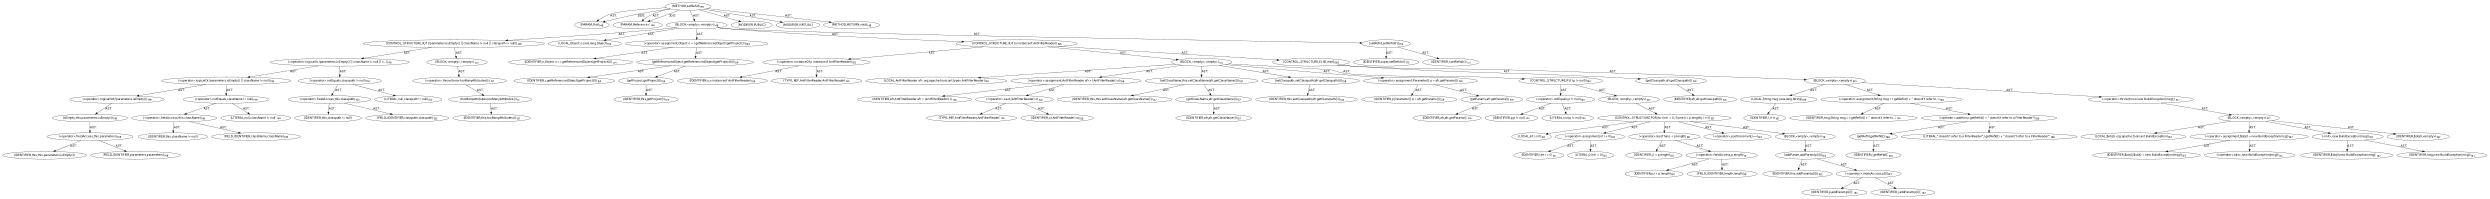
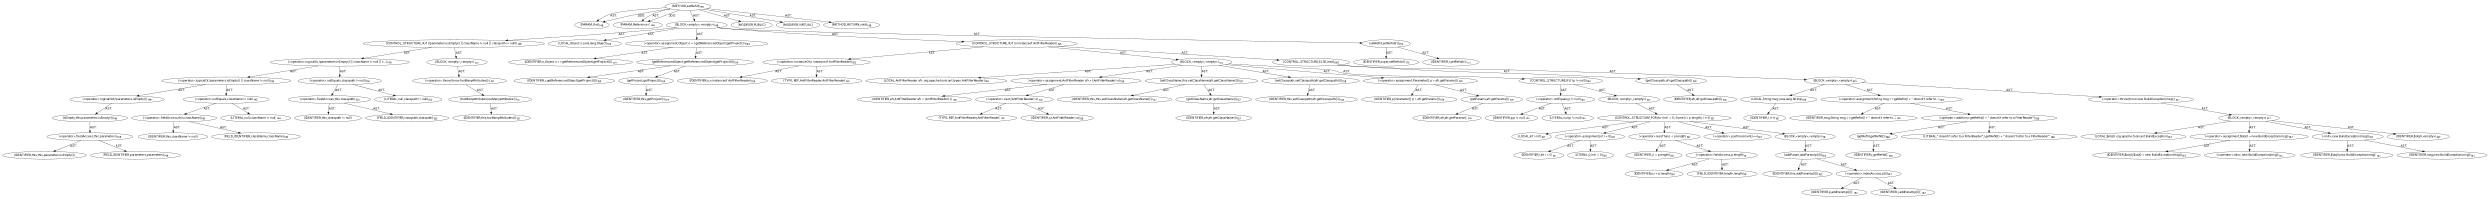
node "(<operator>.notEquals,className != null)": text "149" -> "145"
